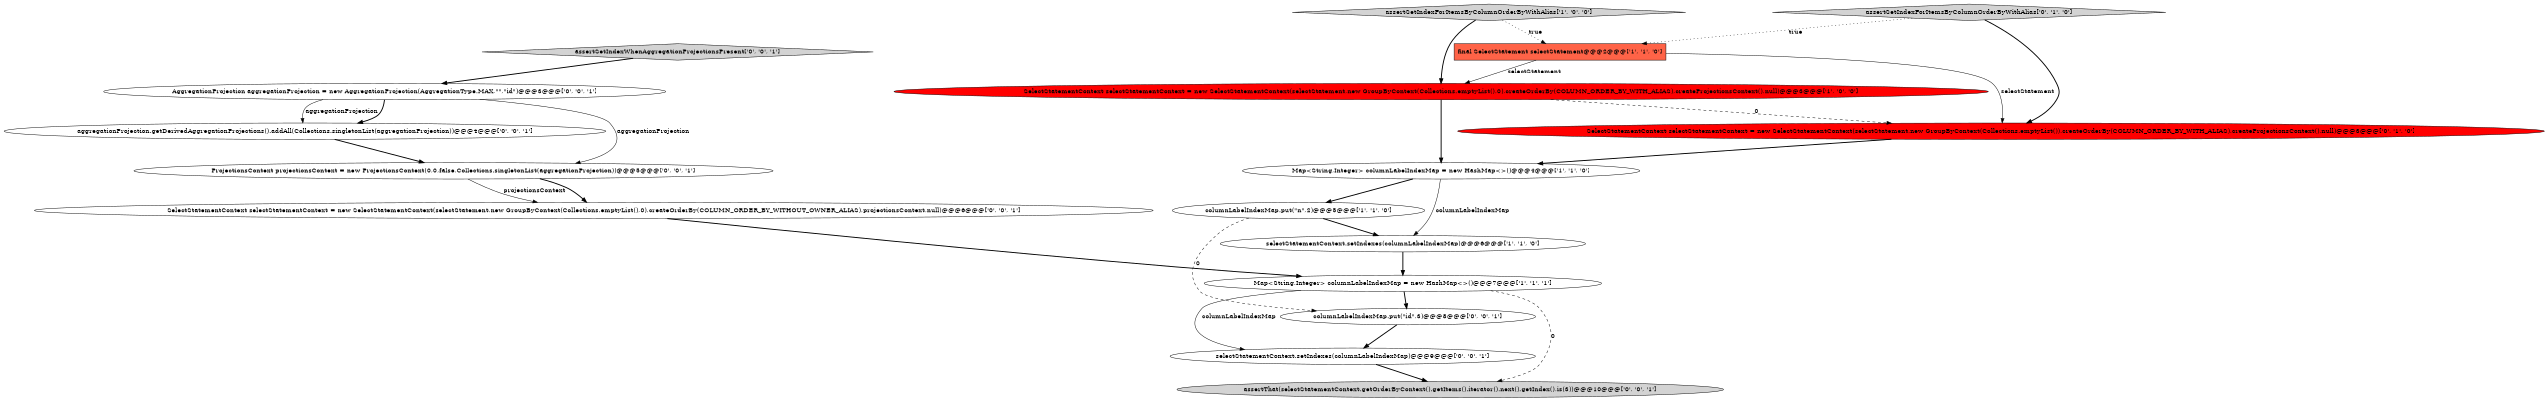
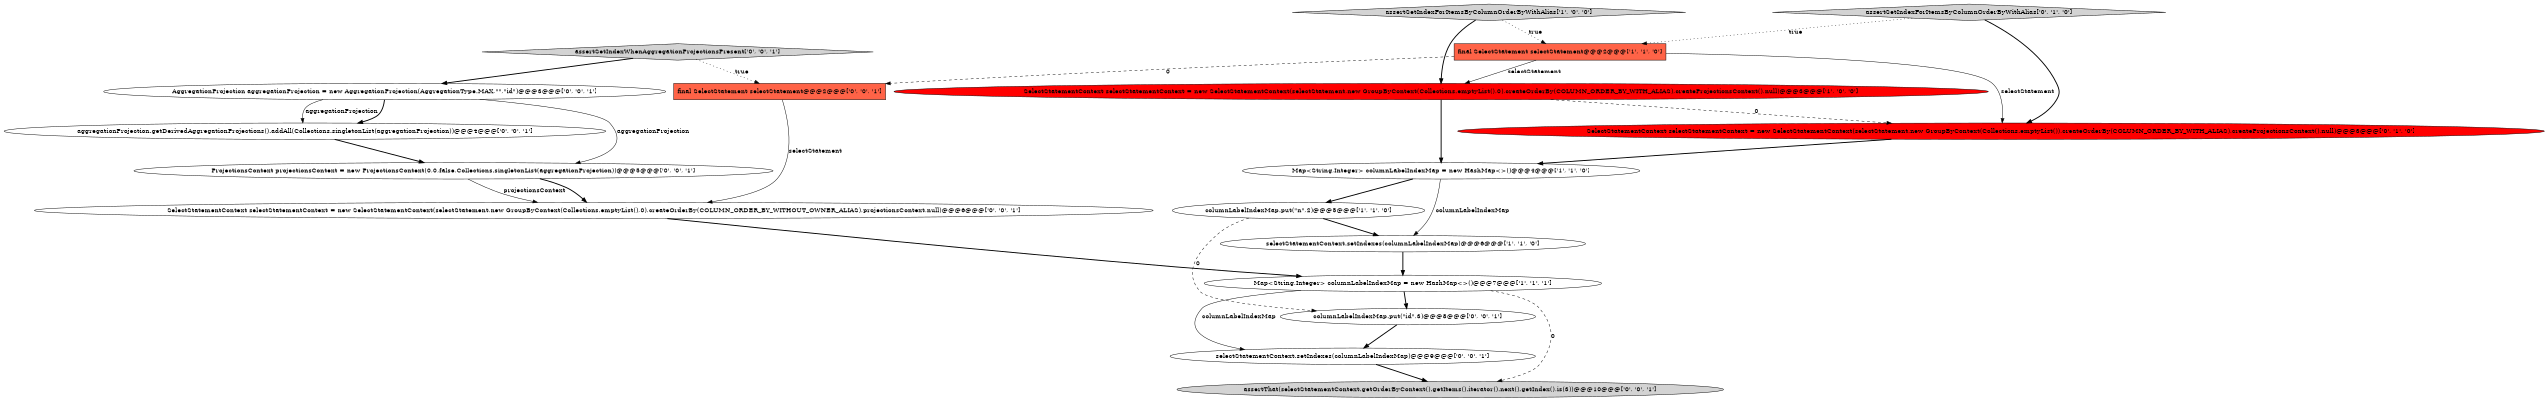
node "final SelectStatement selectStatement@@@2@@@['0', '0', '1']": added
